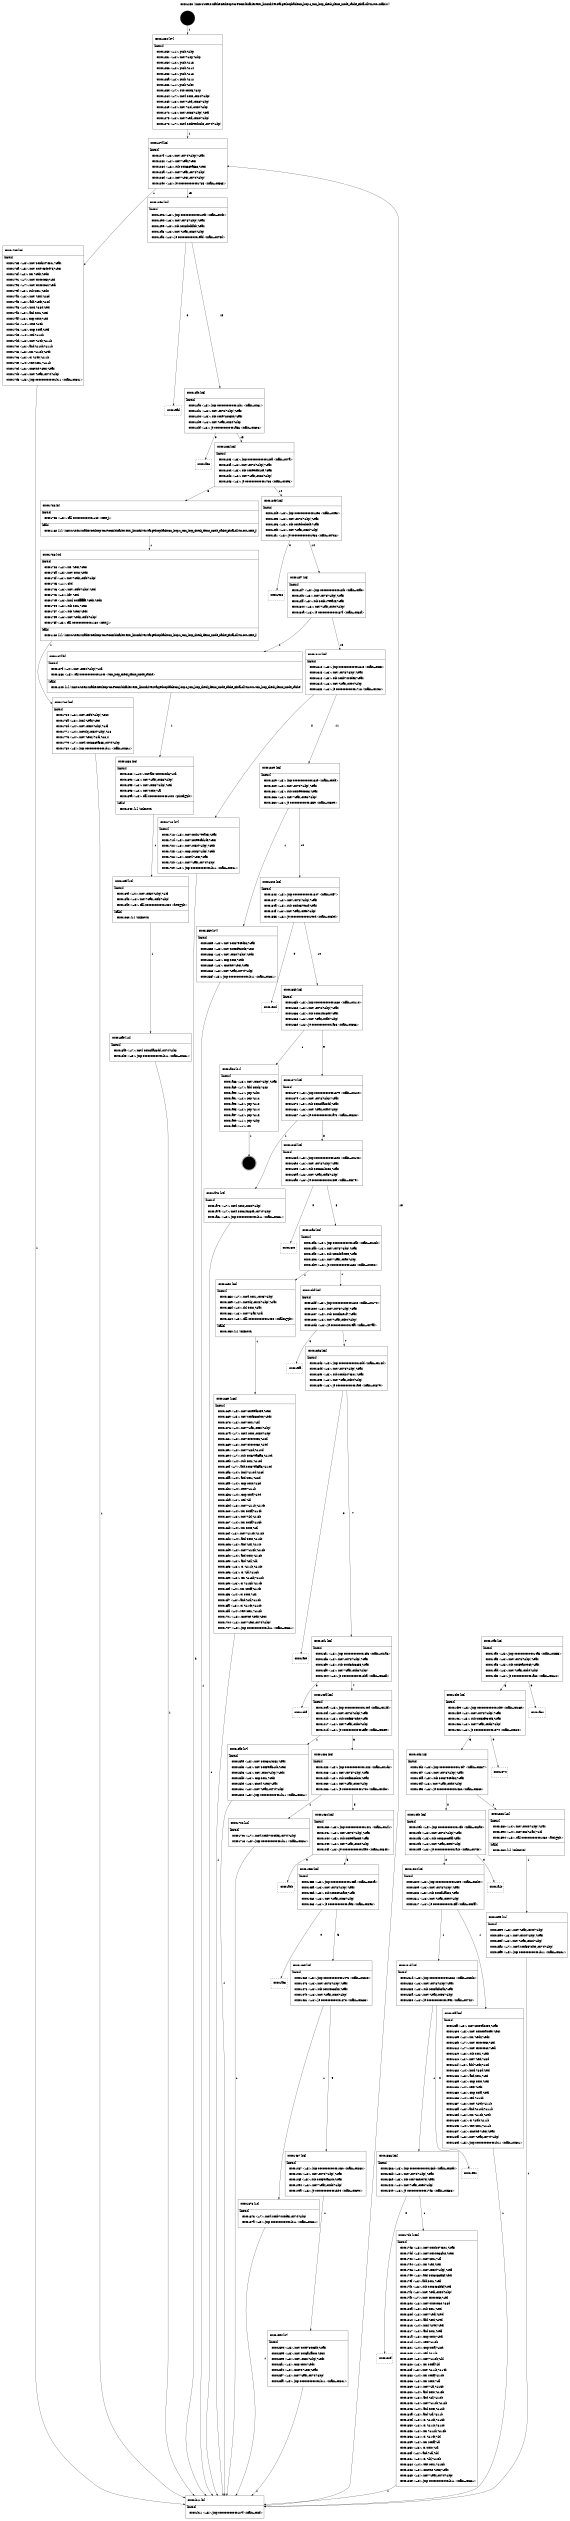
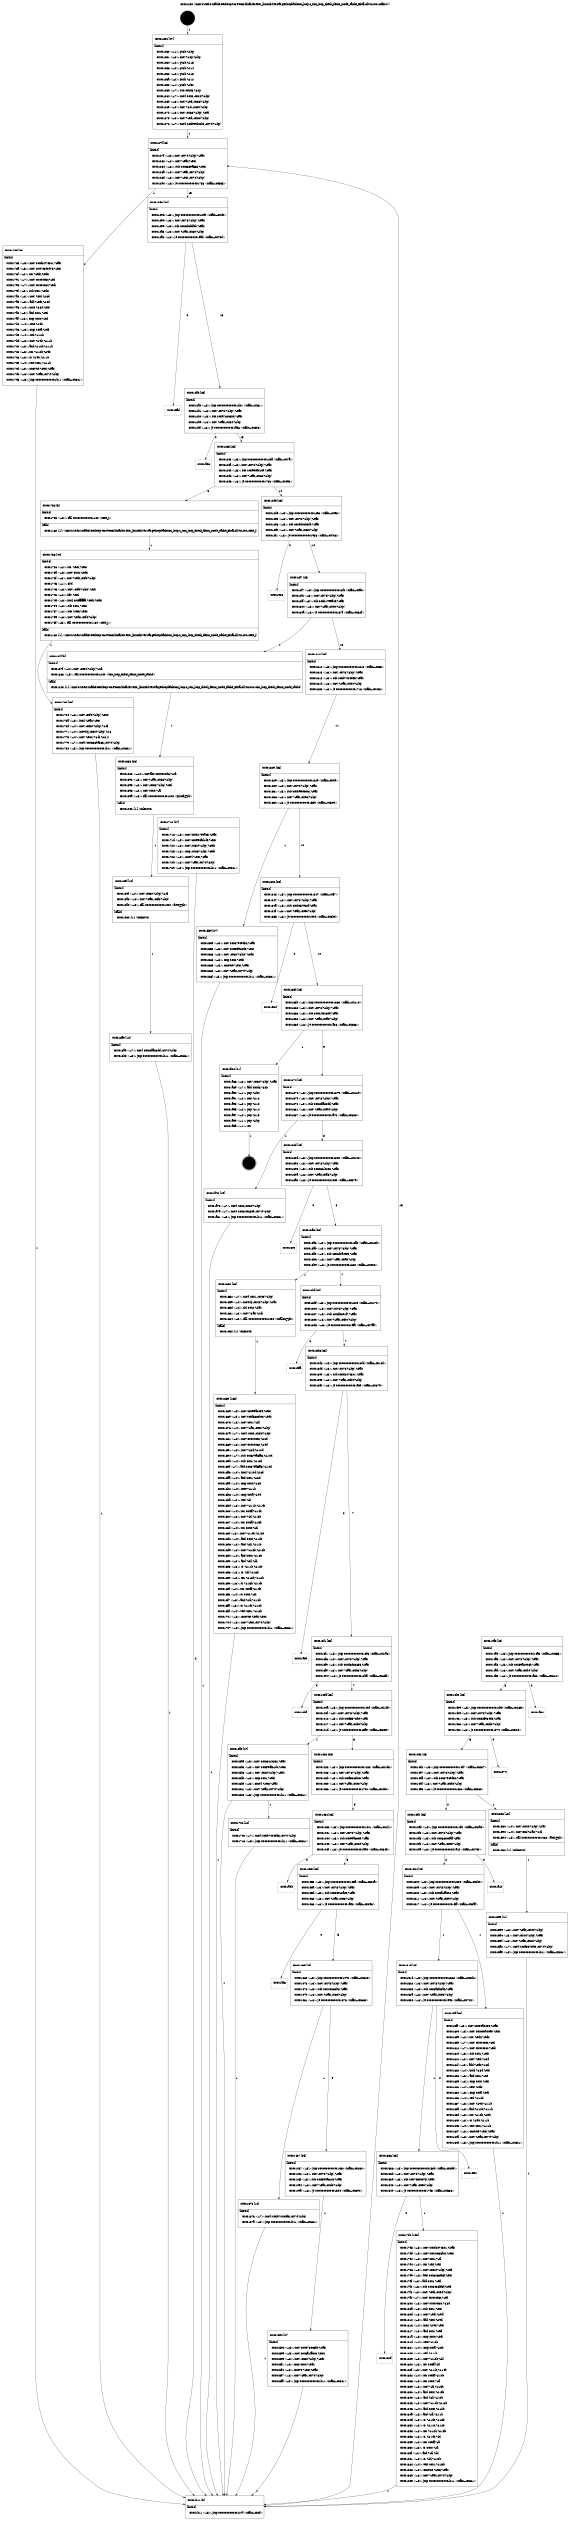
edge "0x401310 [25]" -> "0x401718 [27]": removed, label "2"
edge "0x401423 [25]" -> "0x40170c [12]": now "0x4015ae [27]" -> "0x40170c [12]"
